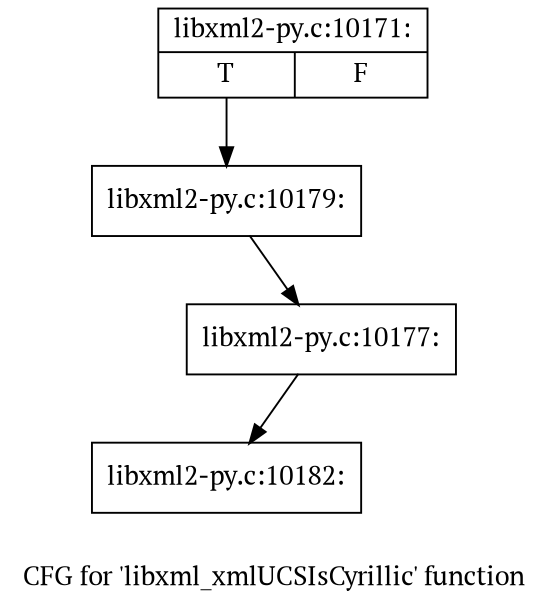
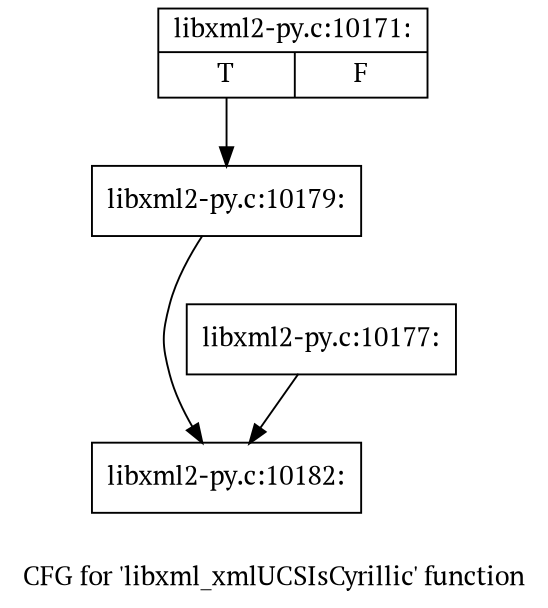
edge "libxml2-py.c:10179:" -> "libxml2-py.c:10177:": now "libxml2-py.c:10179:" -> "libxml2-py.c:10182:"
